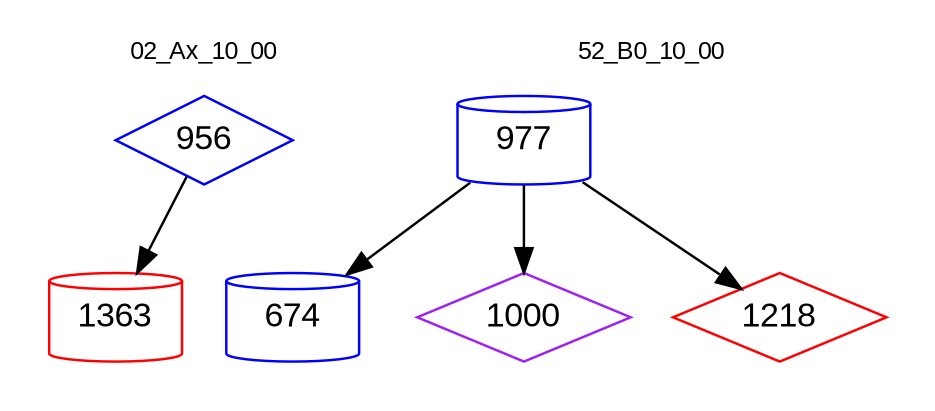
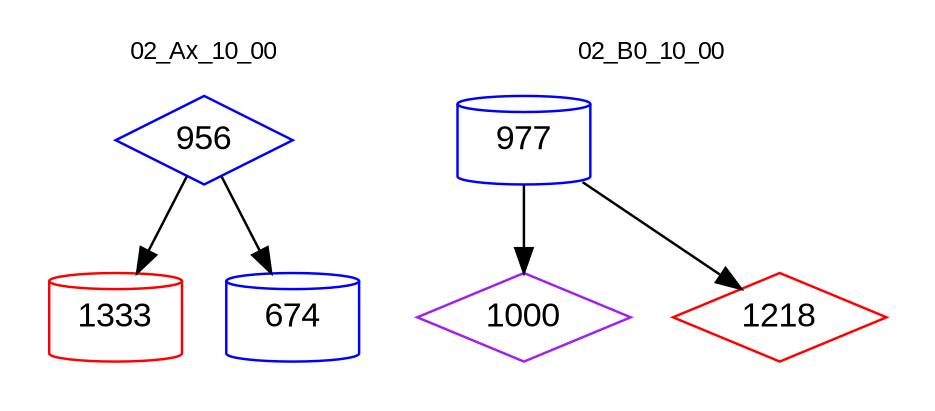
cluster "52_B0_10_00": label "52_B0_10_00" -> "02_B0_10_00"
edge "977" -> "674": now "956" -> "674"
node "1363": label "1363" -> "1333"
